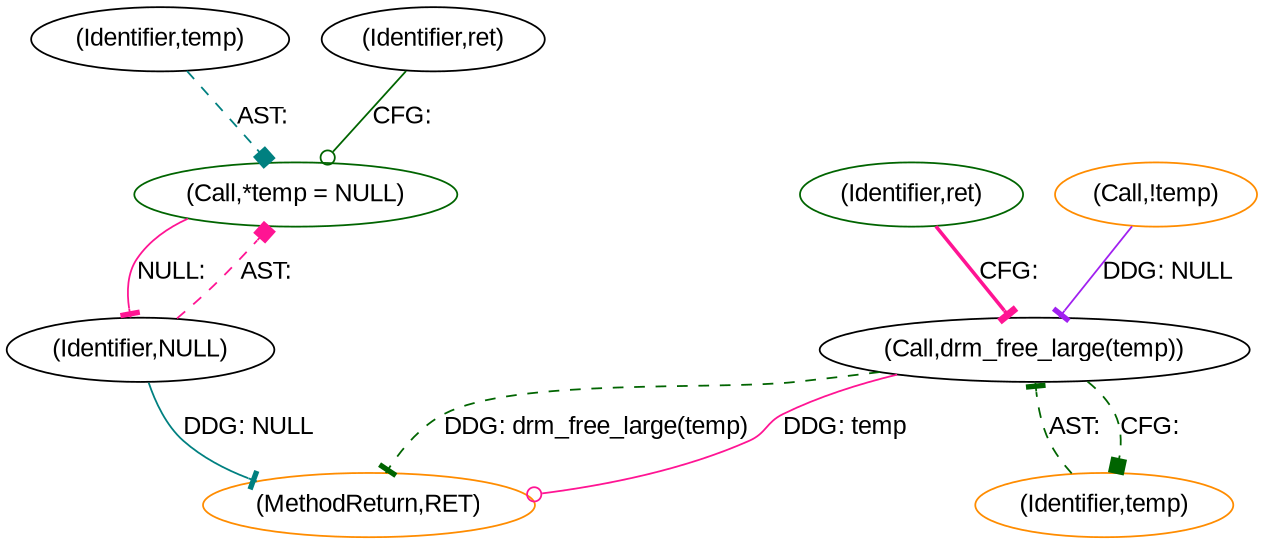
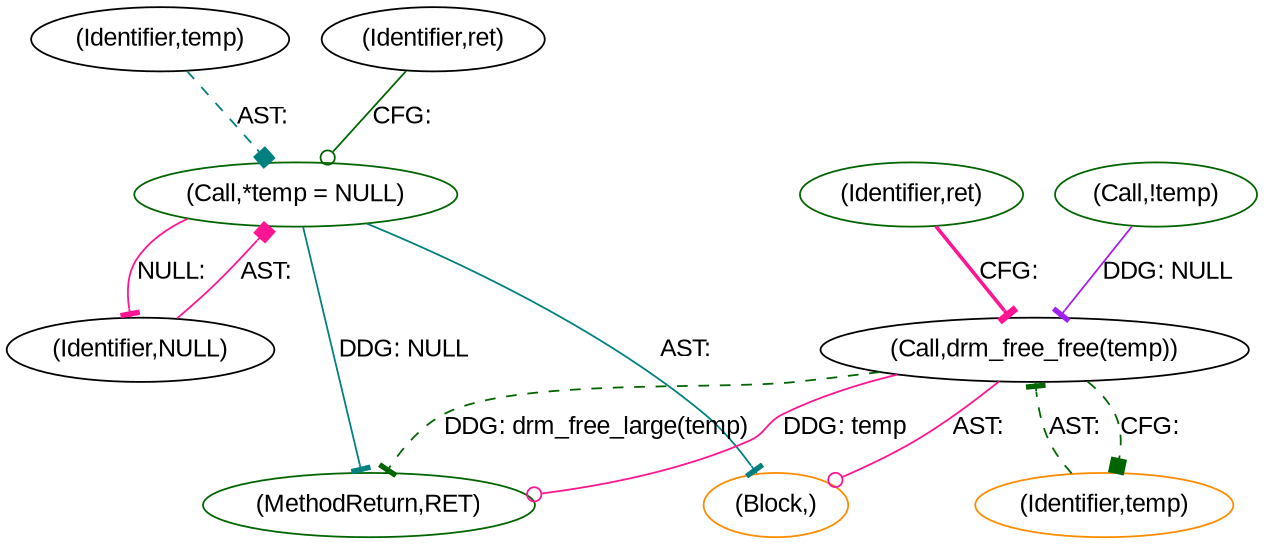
node "(Call,!temp)": color darkorange -> darkgreen
edge "(Identifier,NULL)" -> "(Call,*temp = NULL)": style dashed -> solid
node "(Call,drm_free_large(temp))": label "(Call,drm_free_large(temp))" -> "(Call,drm_free_free(temp))"
edge "(Identifier,NULL)" -> "(MethodReturn,RET)": now "(Call,*temp = NULL)" -> "(MethodReturn,RET)"
node "(MethodReturn,RET)": color darkorange -> darkgreen
node "(Block,)": added
